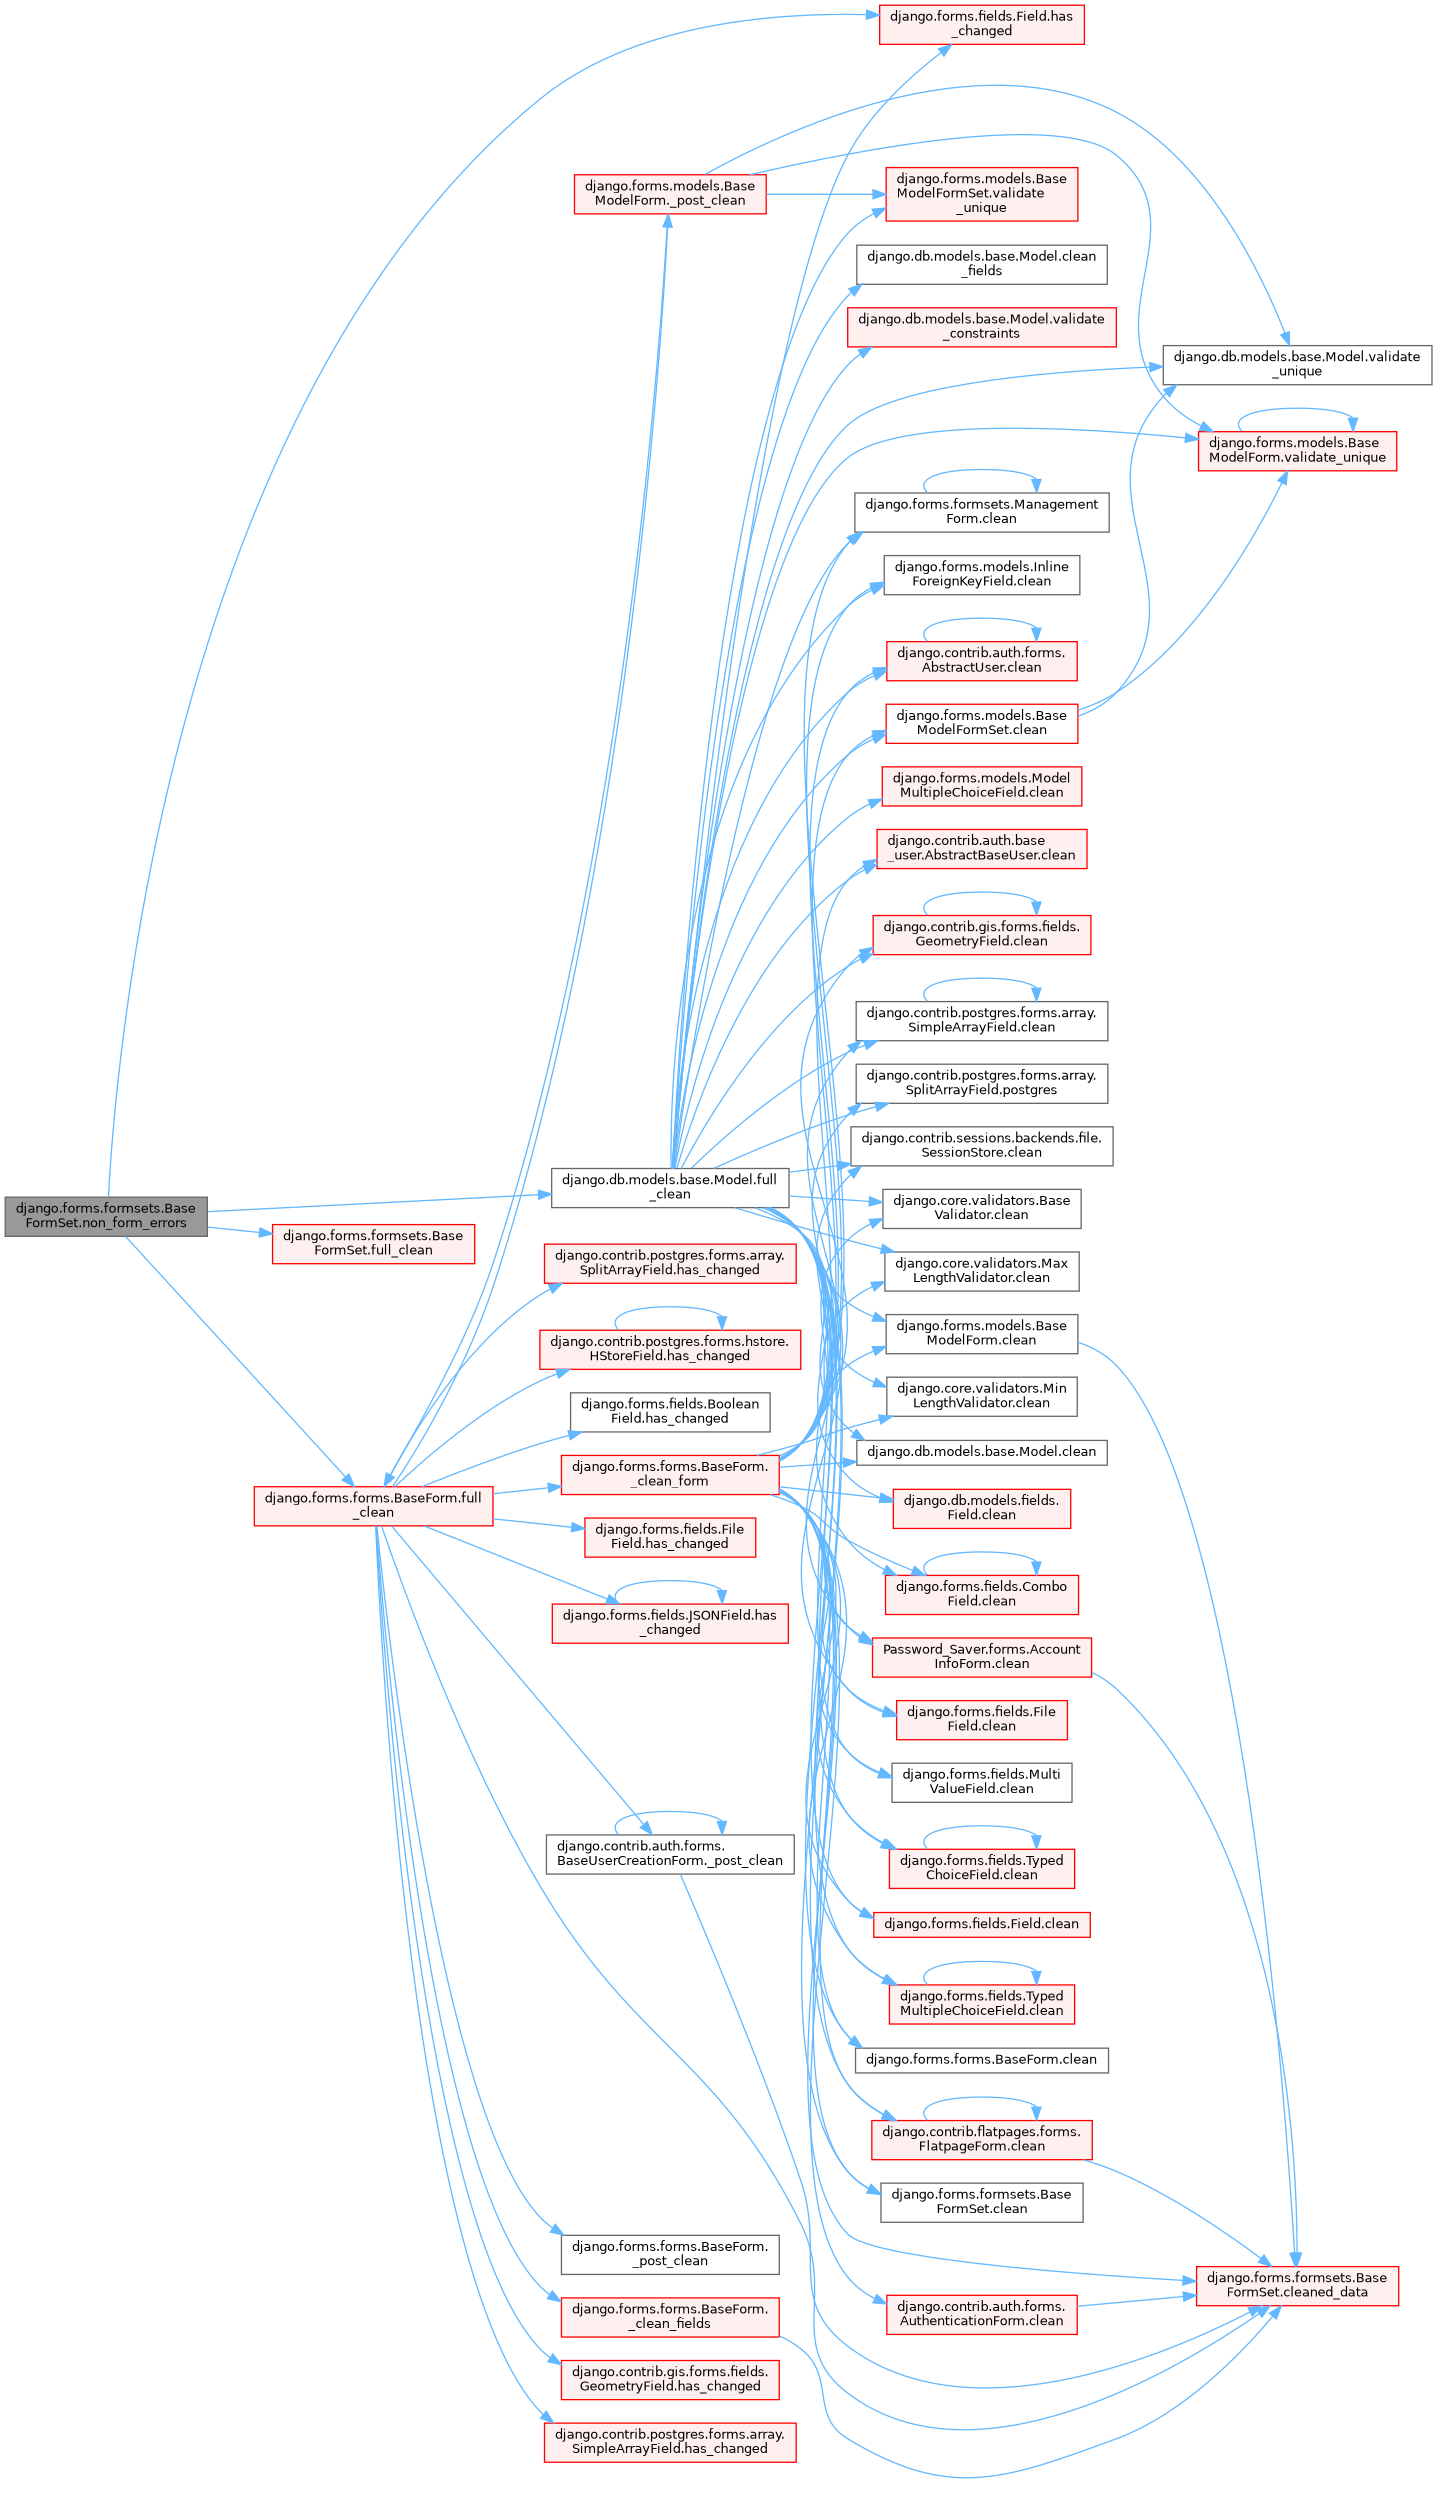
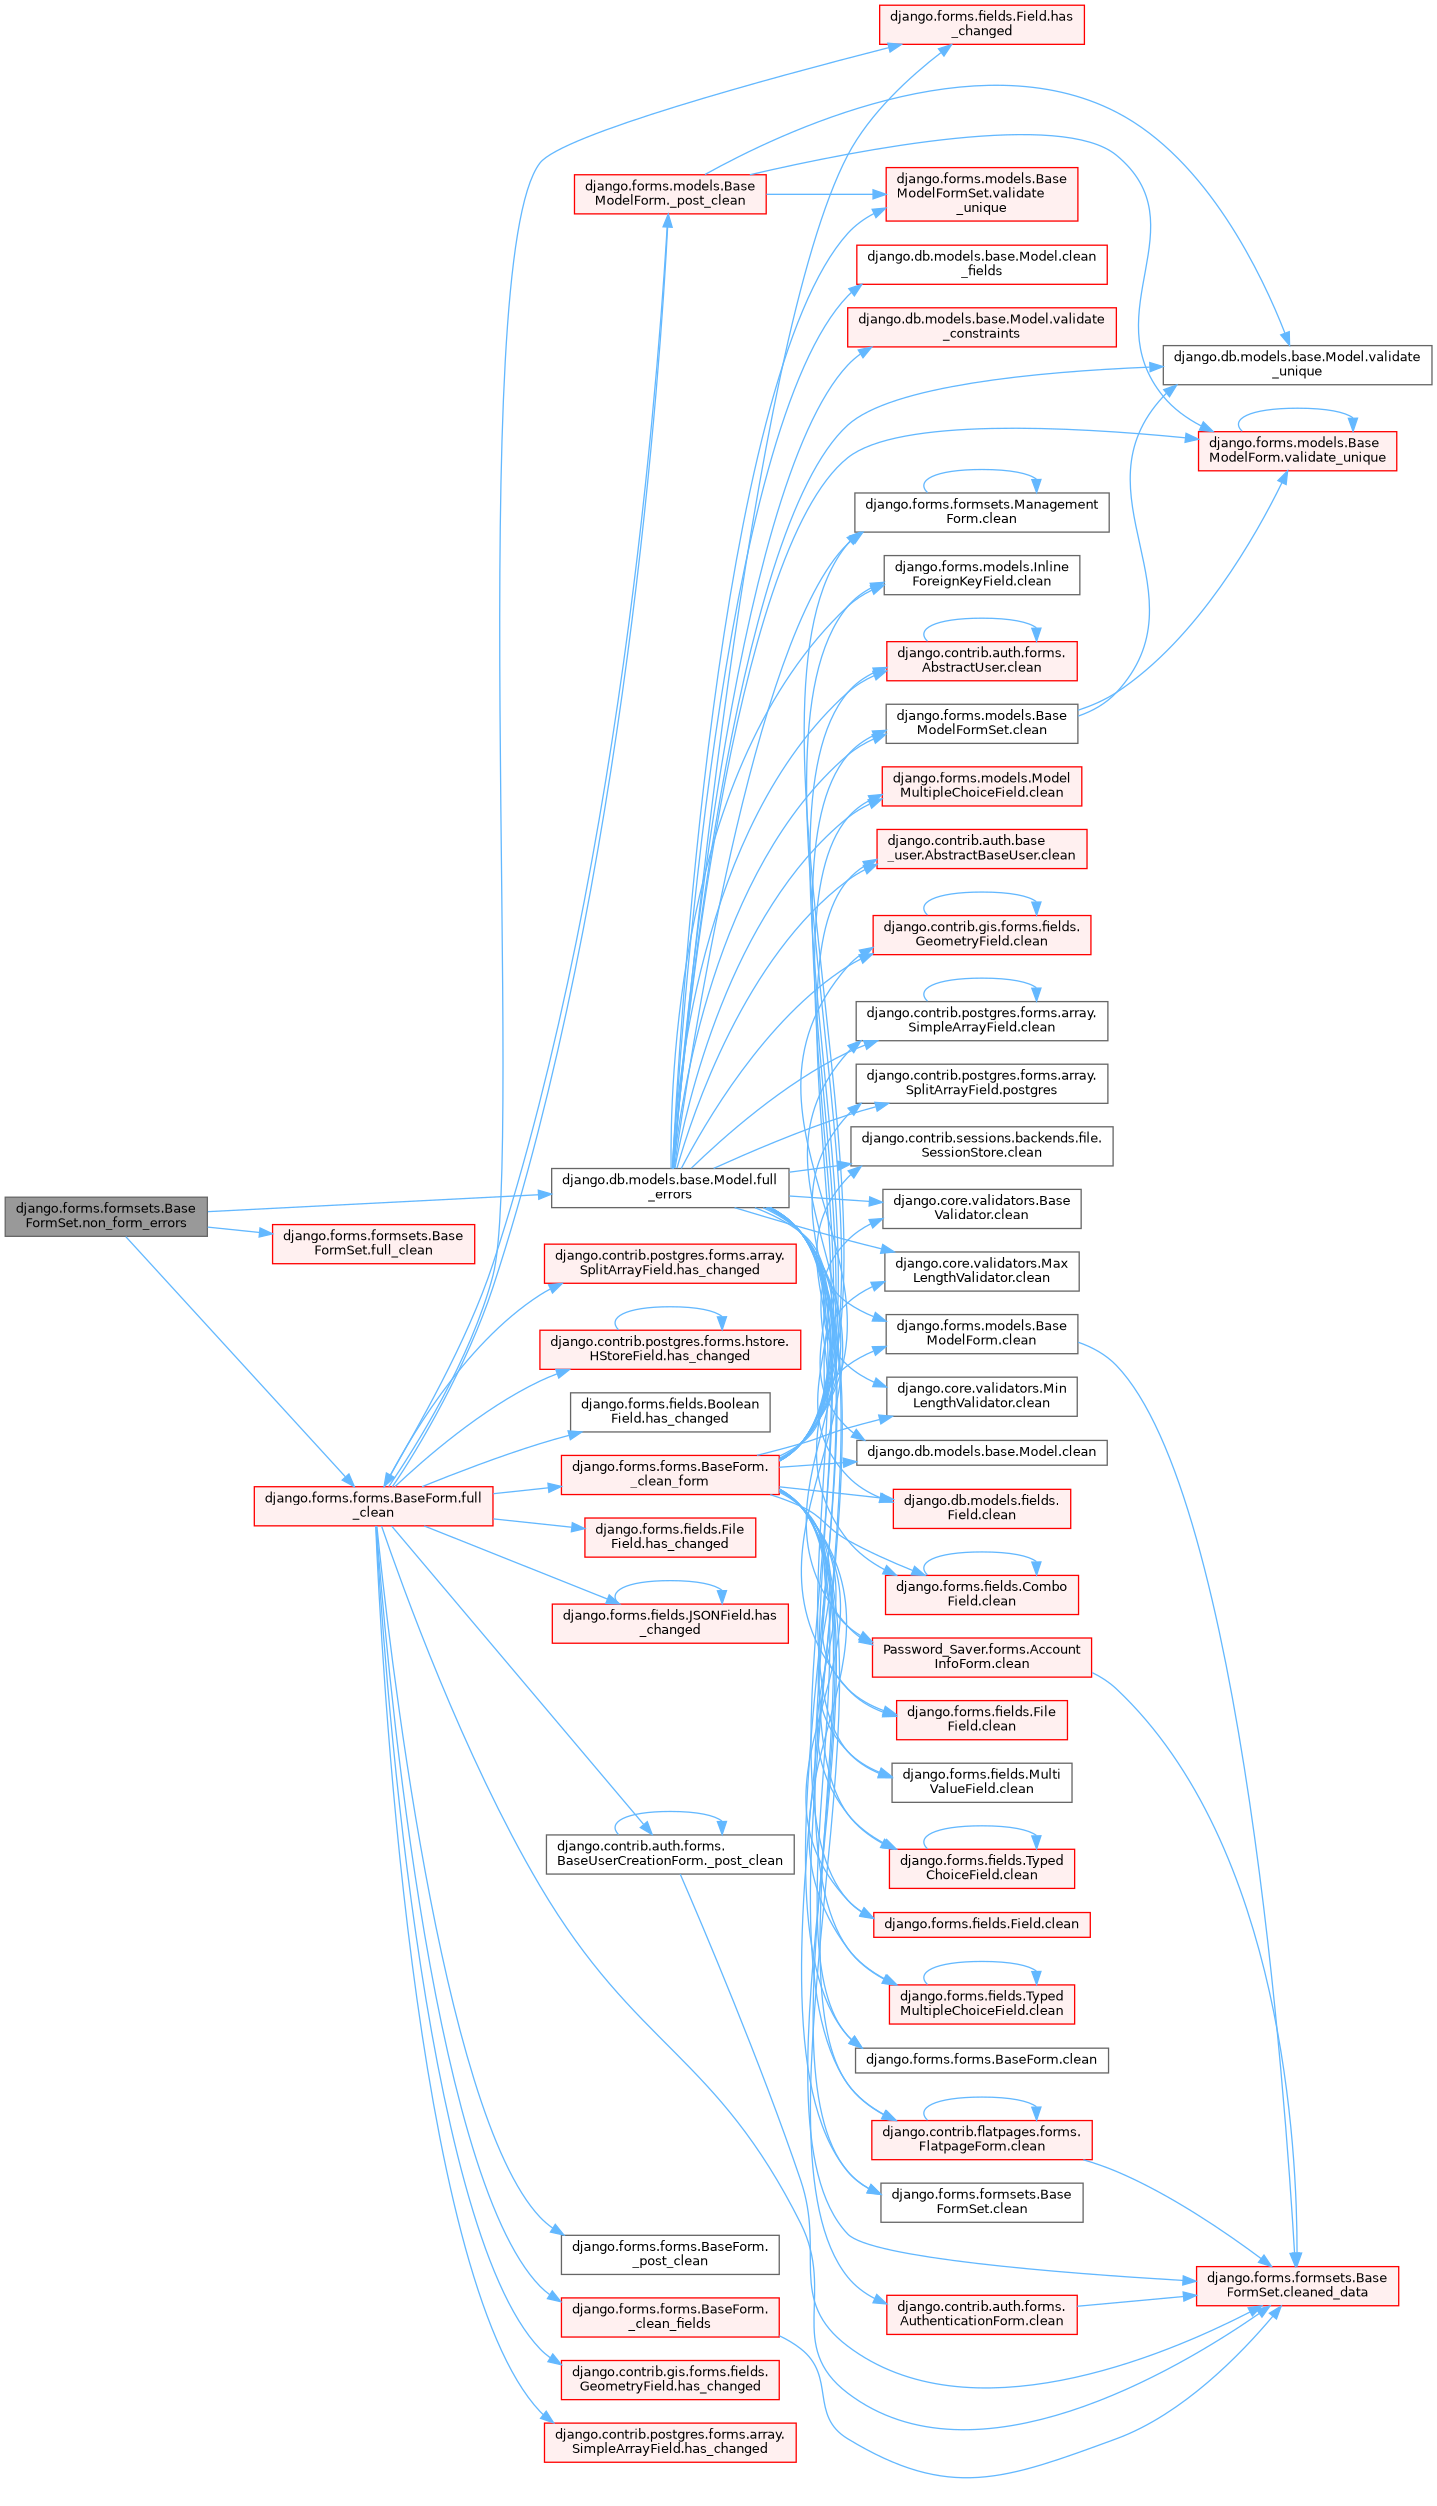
node "django.db.models.base.Model.clean _fields": color grey40 -> red
edge "django.forms.formsets.Base FormSet.non_form_errors" -> "django.forms.fields.Field.has _changed": now "django.forms.forms.BaseForm.full _clean" -> "django.forms.fields.Field.has _changed"
node "django.forms.models.Base ModelFormSet.clean": color red -> grey40
edge "django.forms.forms.BaseForm. _clean_form" -> "django.forms.models.Model MultipleChoiceField.clean": added
node "django.db.models.base.Model.full _clean": label "django.db.models.base.Model.full _clean" -> "django.db.models.base.Model.full _errors"
